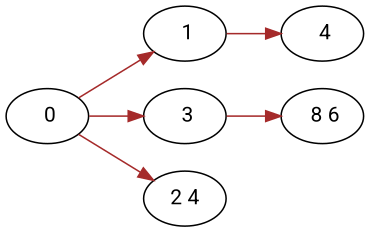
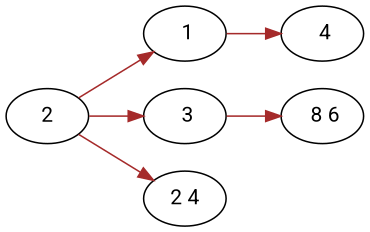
node "0": label "0" -> "2"
